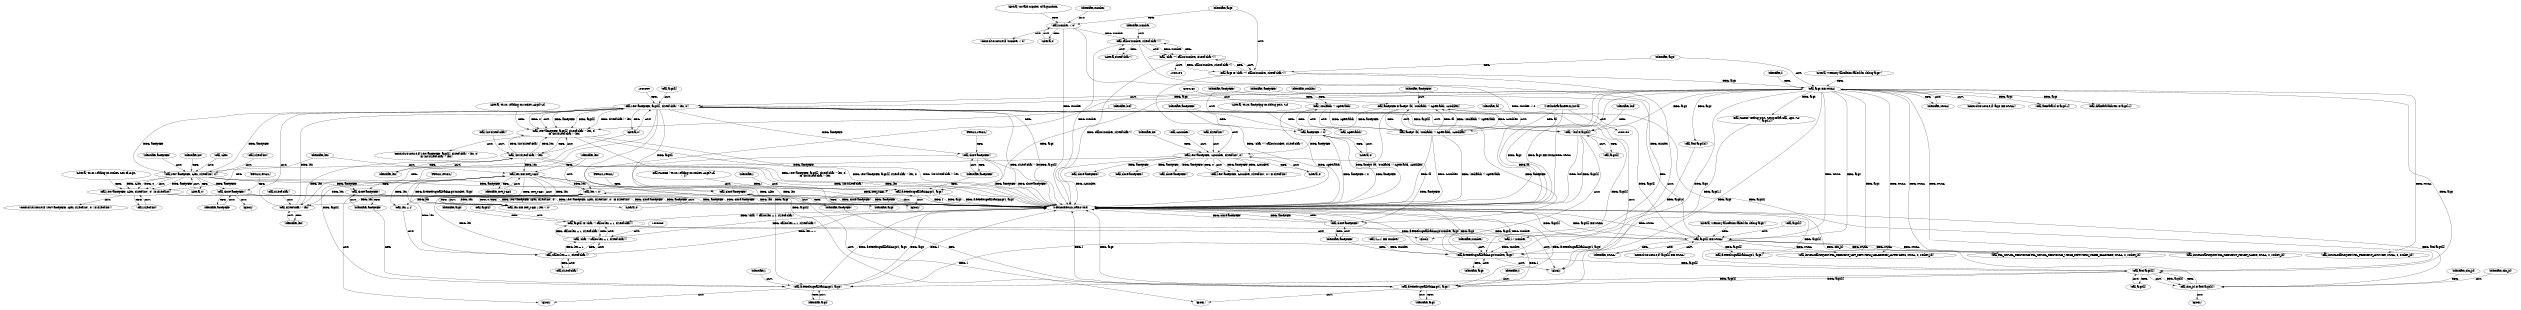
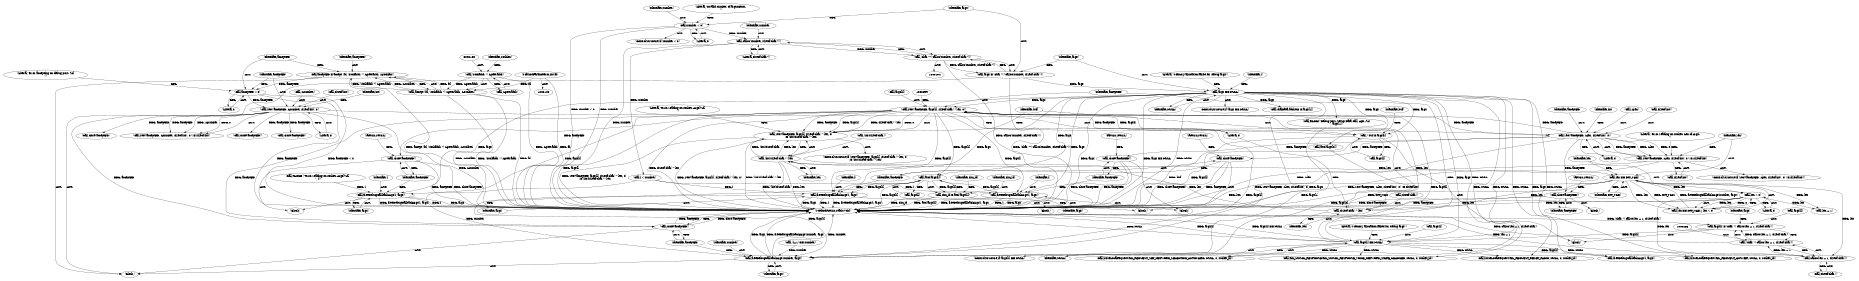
node "(Identifier,fd)": removed
node "(Call,actData[0] = args[1])": removed
edge "(MethodParameterIn,int fd)" -> "(Call,accept (fd, (sockaddr *) &peeraddr, &socklen))": label "CFG: fd" -> "DDG: fd"
edge "(Call,len + 1)" -> "(Call,calloc(len + 1, sizeof(char)))": removed, label "AST:"
edge "(Call,freeDebugCallbackArgs(number, args))" -> "(Call,atoi(args[i]))": reversed
